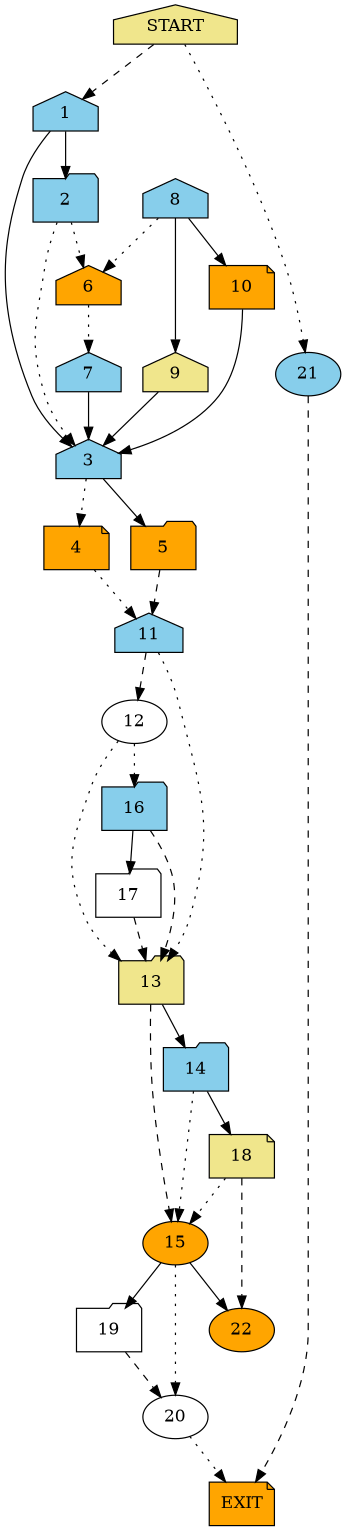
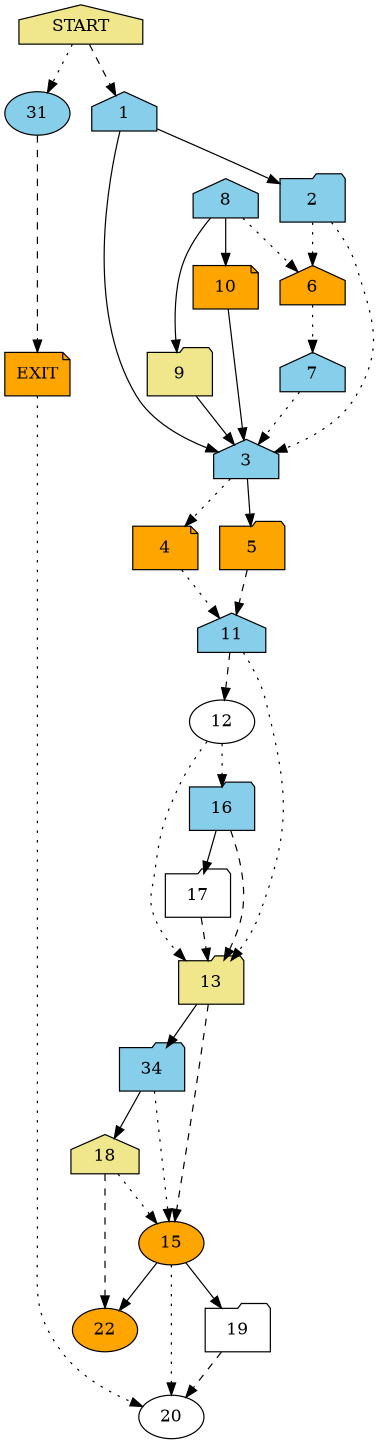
node "9": shape house -> folder
node "21": label "21" -> "31"
edge "7" -> "3": style solid -> dotted
node "14": label "14" -> "34"
node "18": shape note -> house
edge "20" -> "EXIT": reversed
